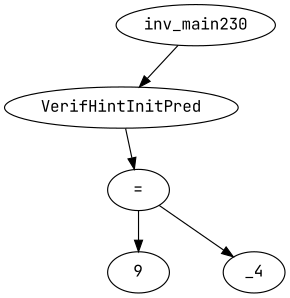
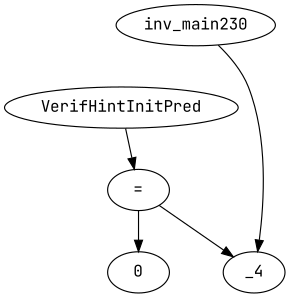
edge "inv_main230" -> "VerifHintInitPred": now "inv_main230" -> "_4"
node "9": label "9" -> "0"
